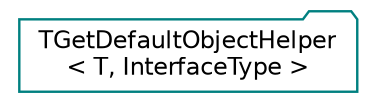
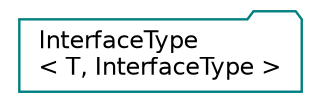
node "TGetDefaultObjectHelper < T, InterfaceType >": label "TGetDefaultObjectHelper < T, InterfaceType >" -> "InterfaceType < T, InterfaceType >"
